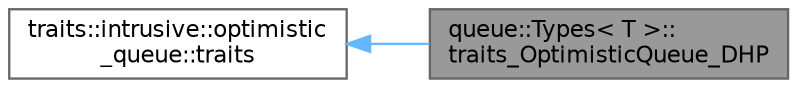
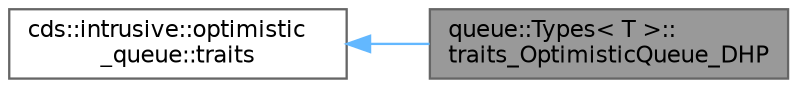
node "traits::intrusive::optimistic _queue::traits": label "traits::intrusive::optimistic _queue::traits" -> "cds::intrusive::optimistic _queue::traits"
